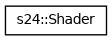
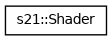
node "s24::Shader": label "s24::Shader" -> "s21::Shader"
